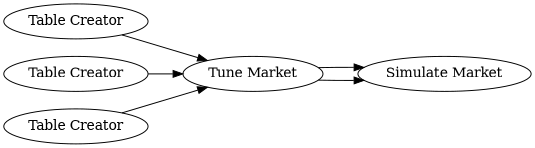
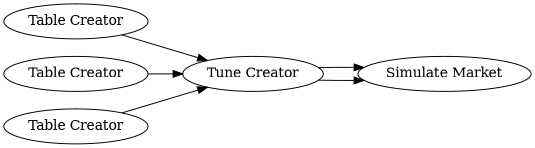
node "Tune Market": label "Tune Market" -> "Tune Creator"
